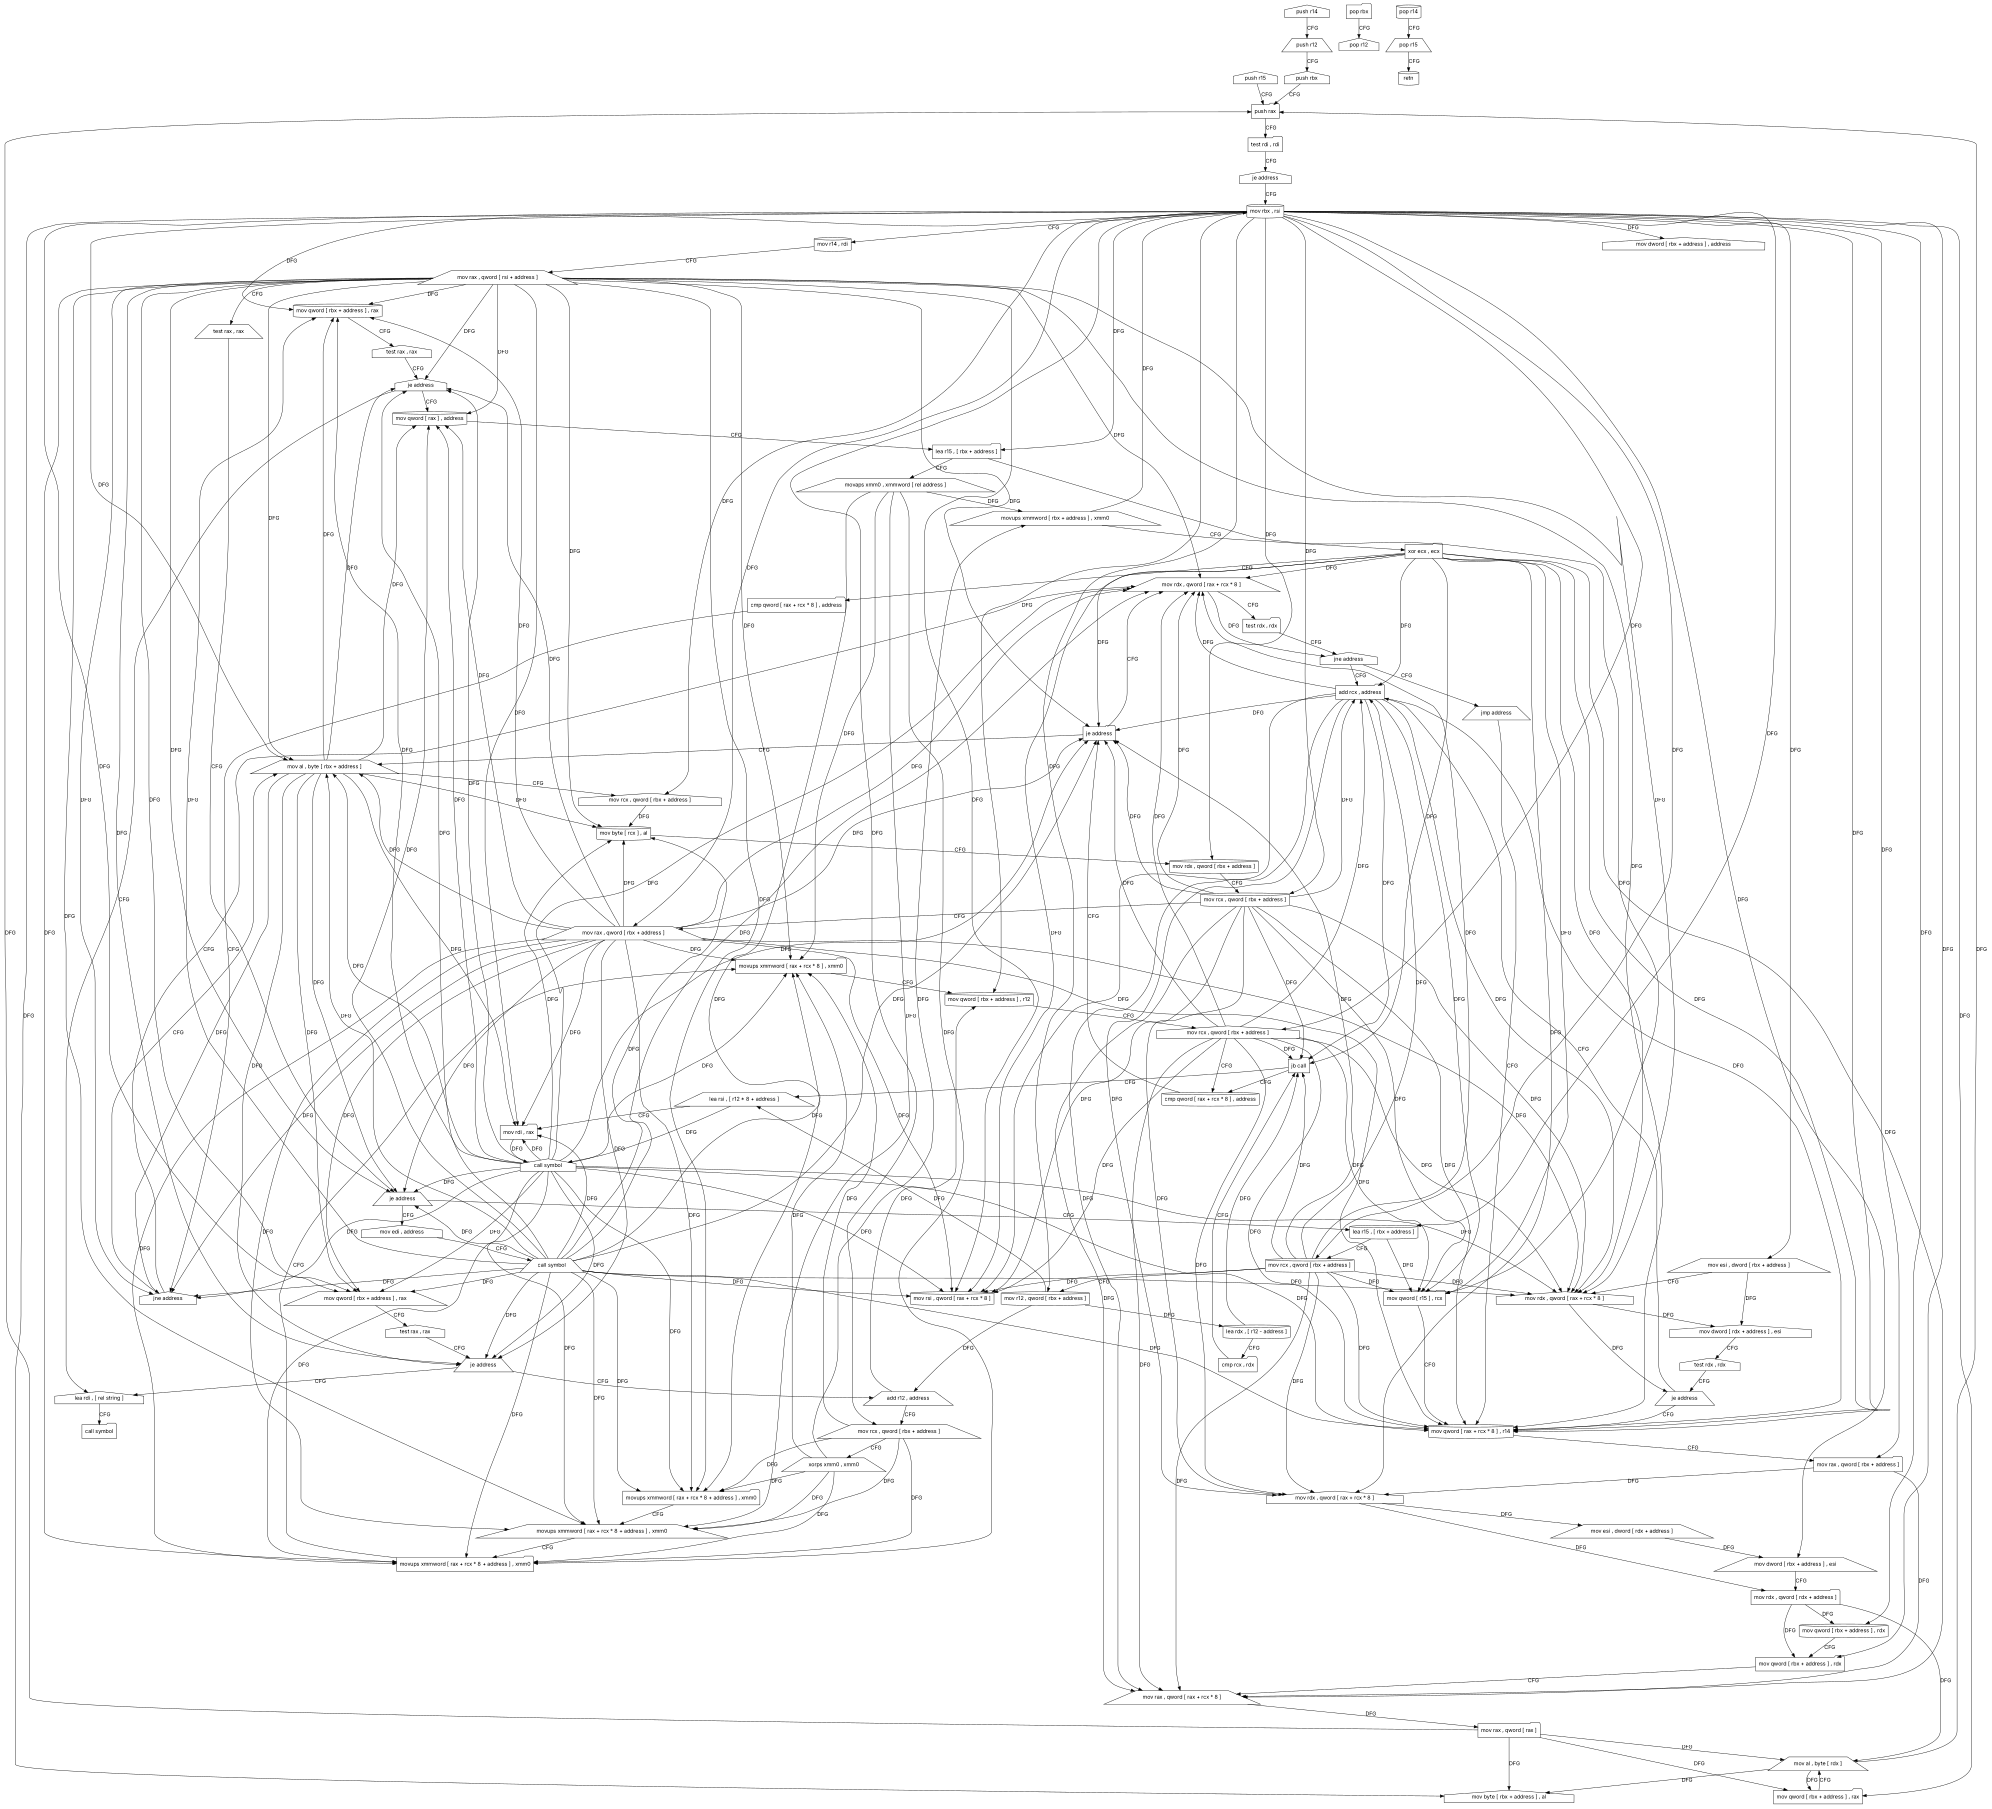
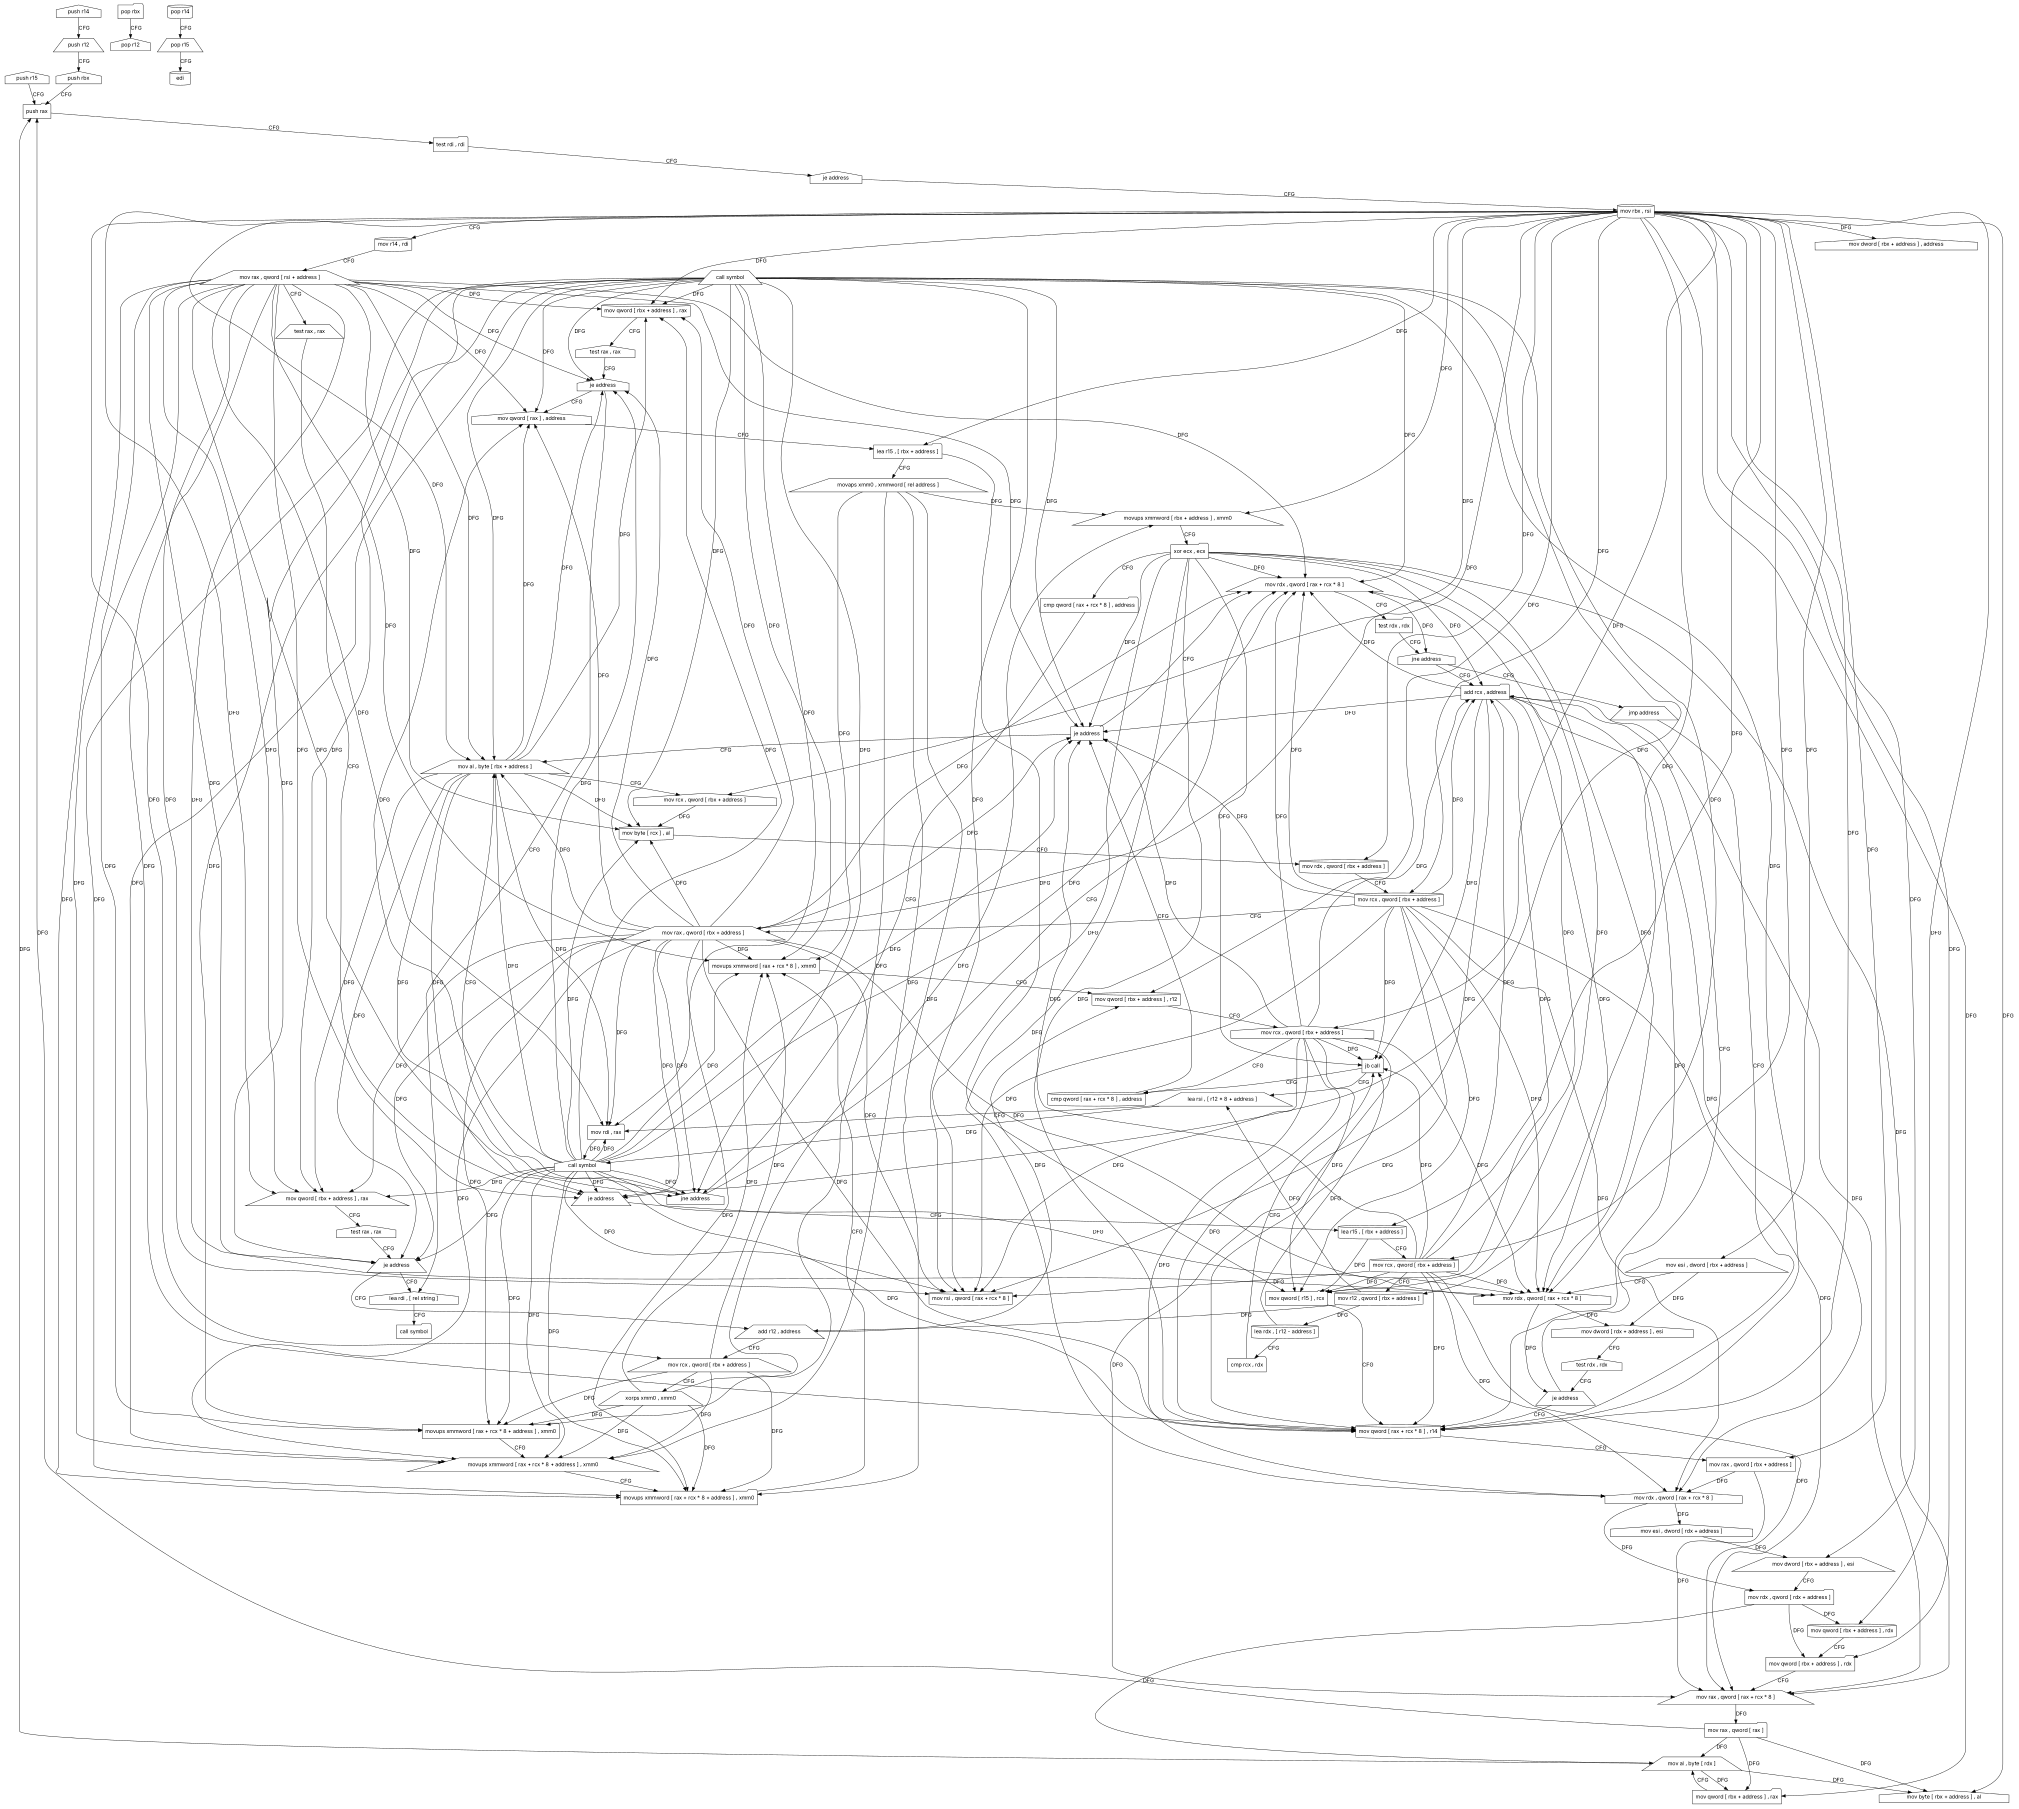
node "retn": label "retn" -> "edi"
edge "movups xmmword [ rbx + address ] , xmm0" -> "mov rbx , rsi": reversed
node "mov qword [ rax ] , address": shape cylinder -> house
node "mov edi , address": removed
node "mov esi , dword [ rdx + address ]": shape trapezium -> house
